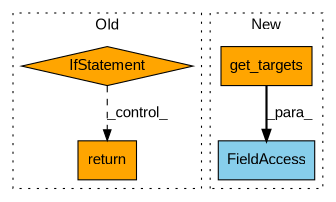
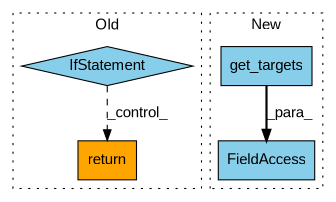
node "IfStatement": fillcolor orange -> skyblue
node "get_targets": fillcolor orange -> skyblue
